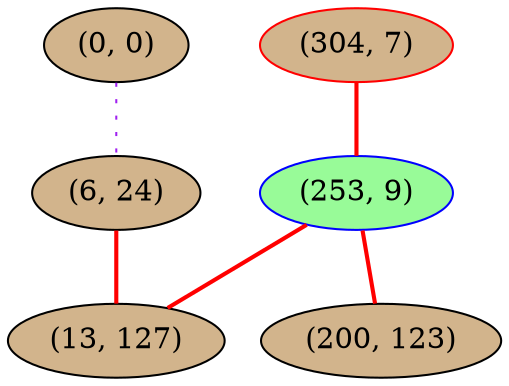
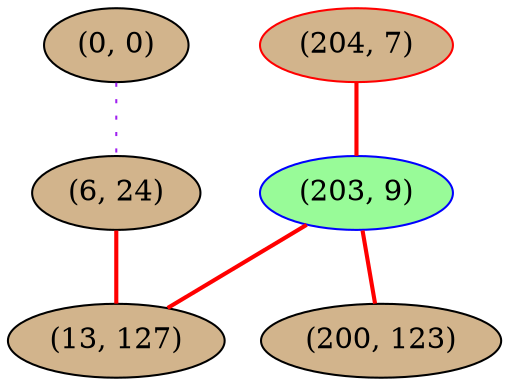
node "(304, 7)": label "(304, 7)" -> "(204, 7)"
node "(253, 9)": label "(253, 9)" -> "(203, 9)"
